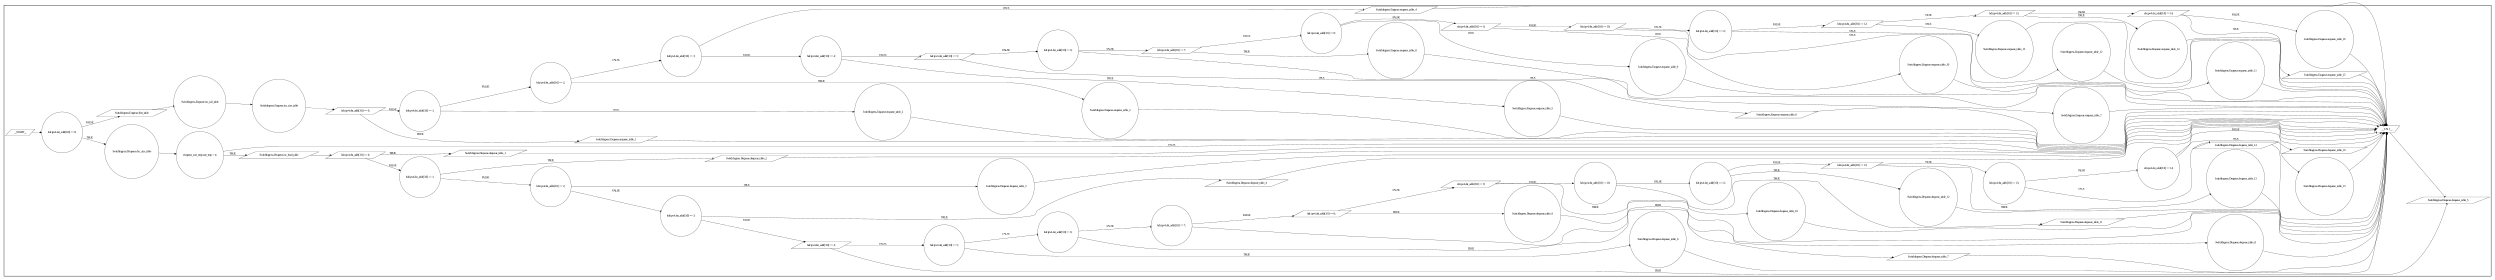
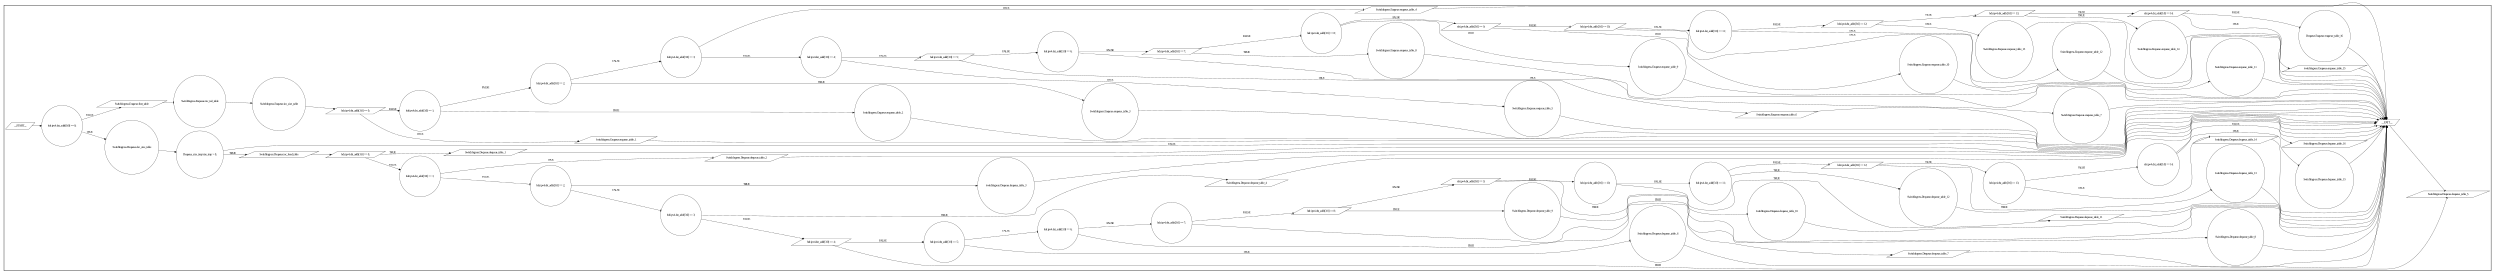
node "SwitchIngress.Enqueue.enqueue_table_16": label "SwitchIngress.Enqueue.enqueue_table_16" -> "Dequeue.Enqueue.enqueue_table_16"
